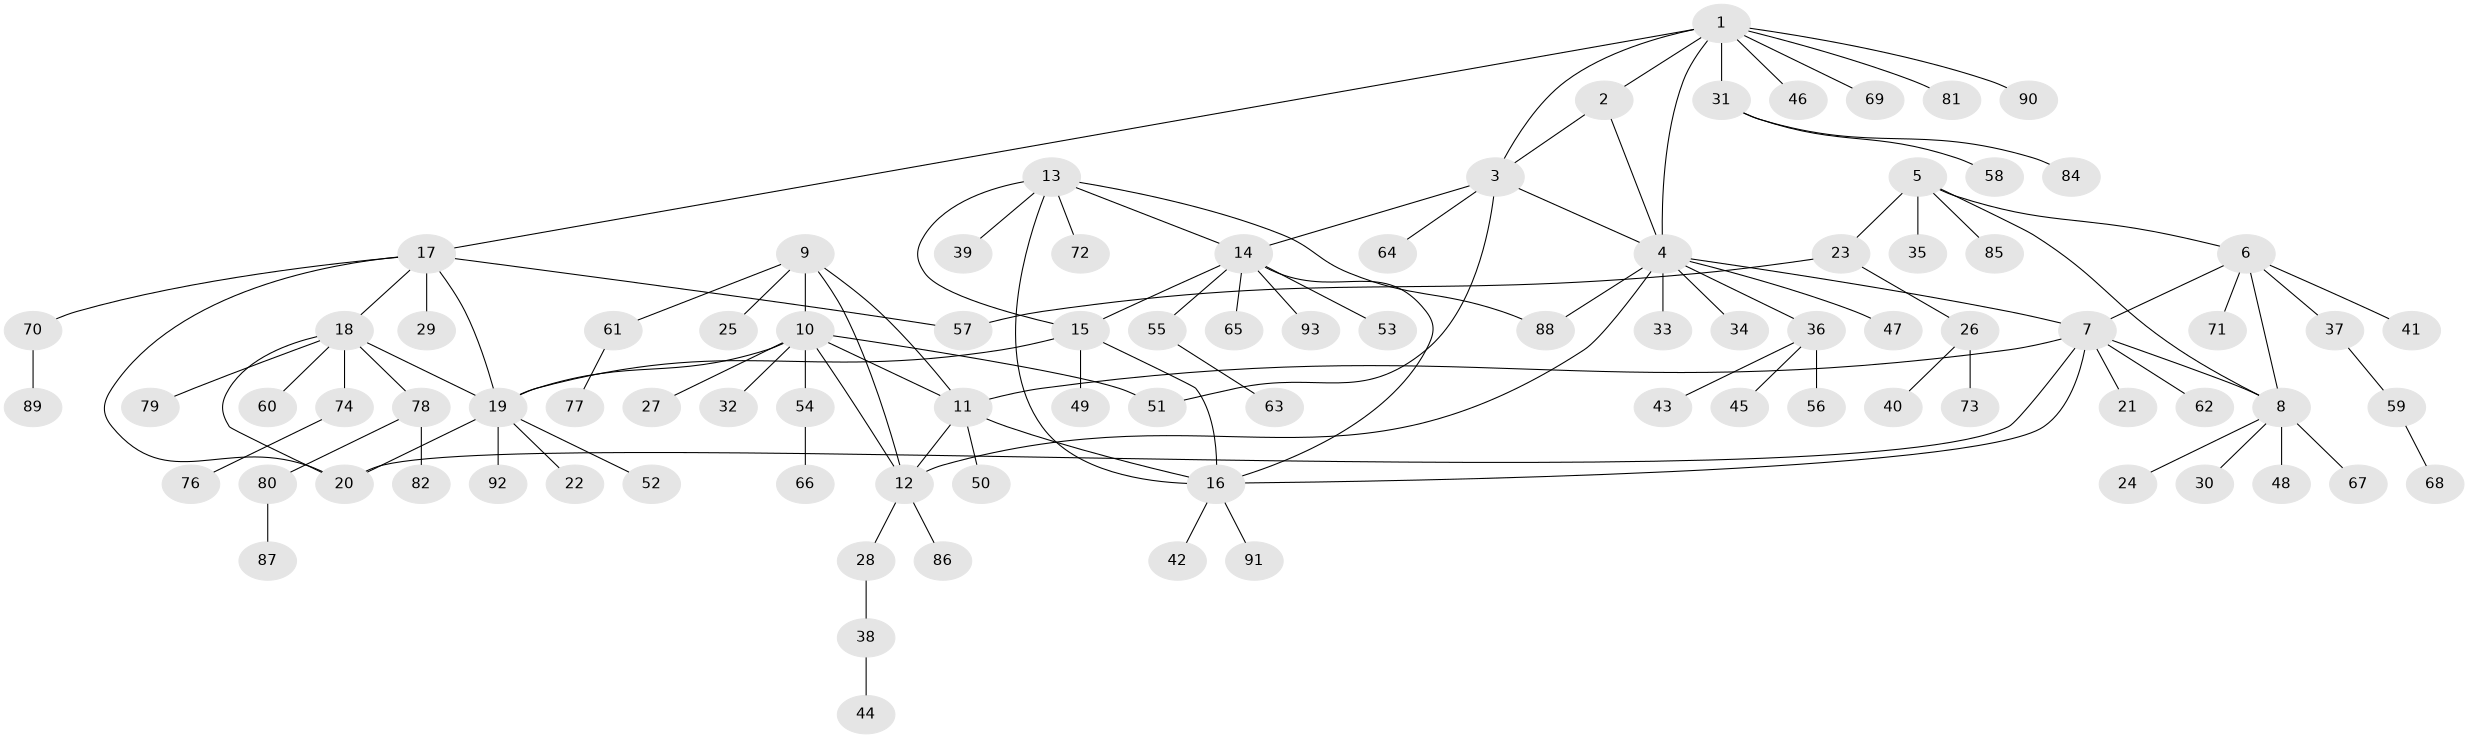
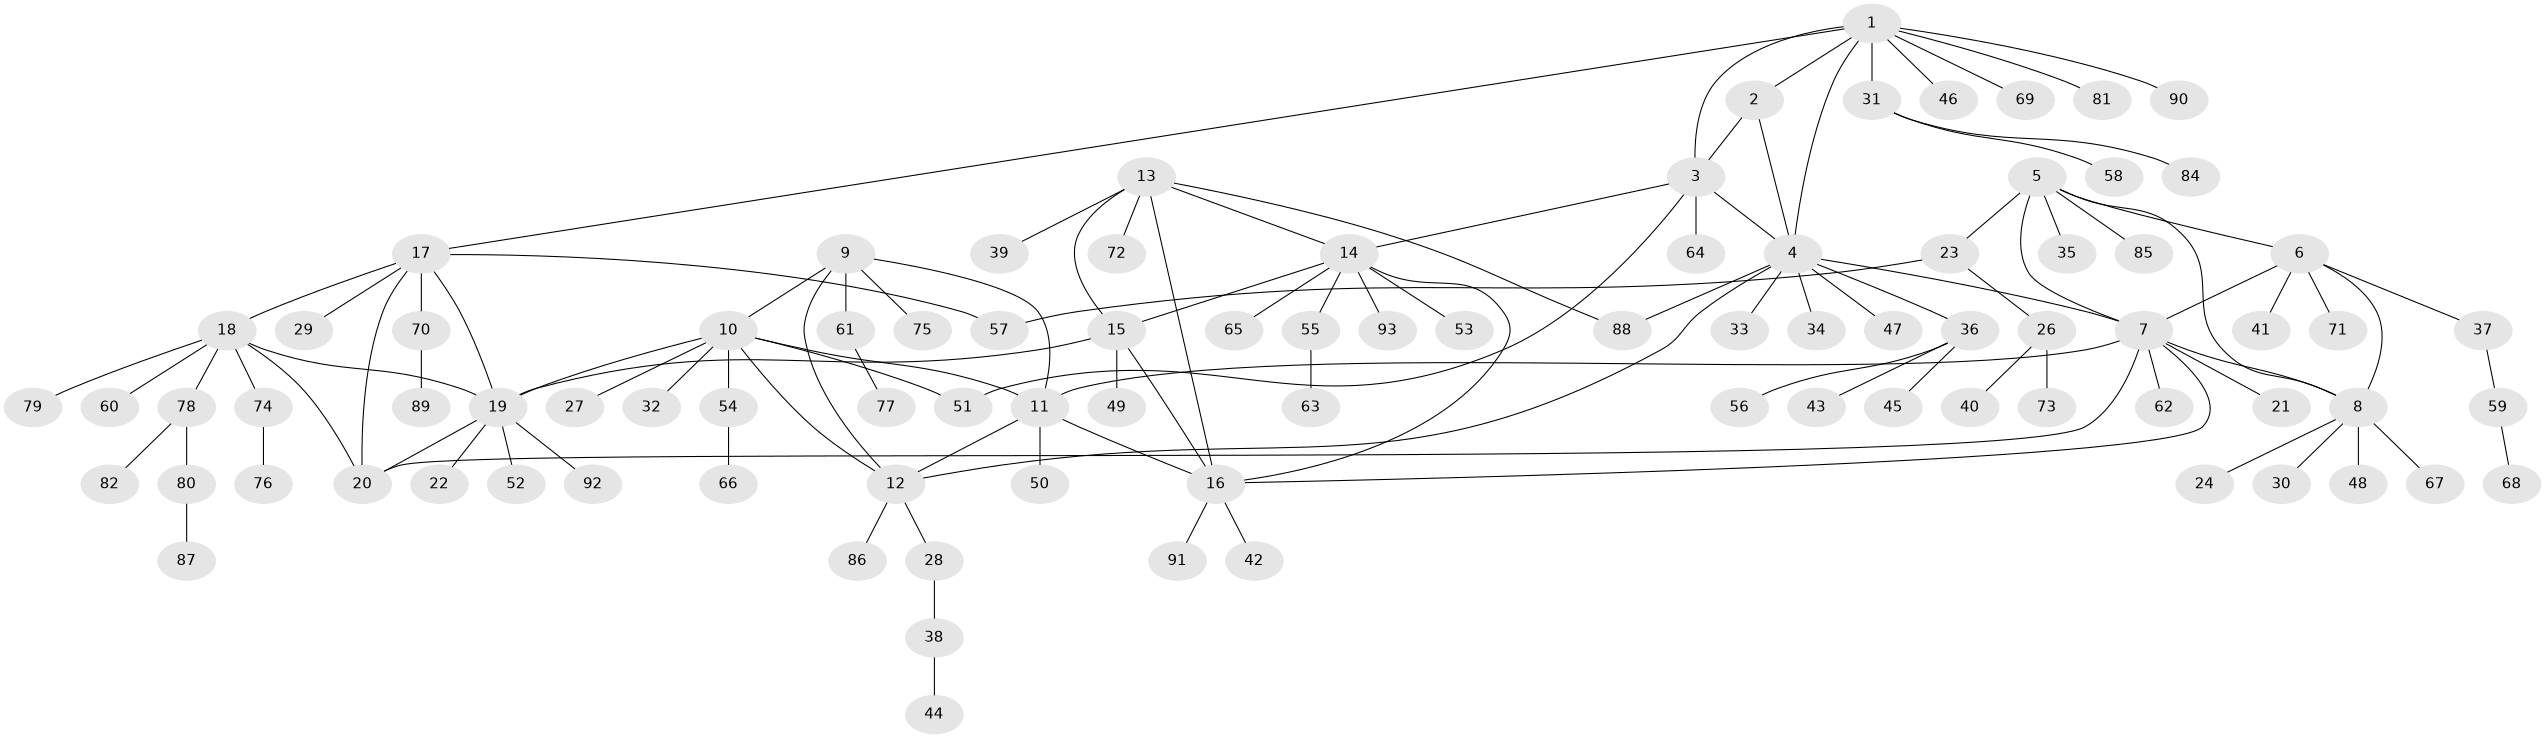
edge "5" -- "7": added
node "25": label "25" -> "75"
